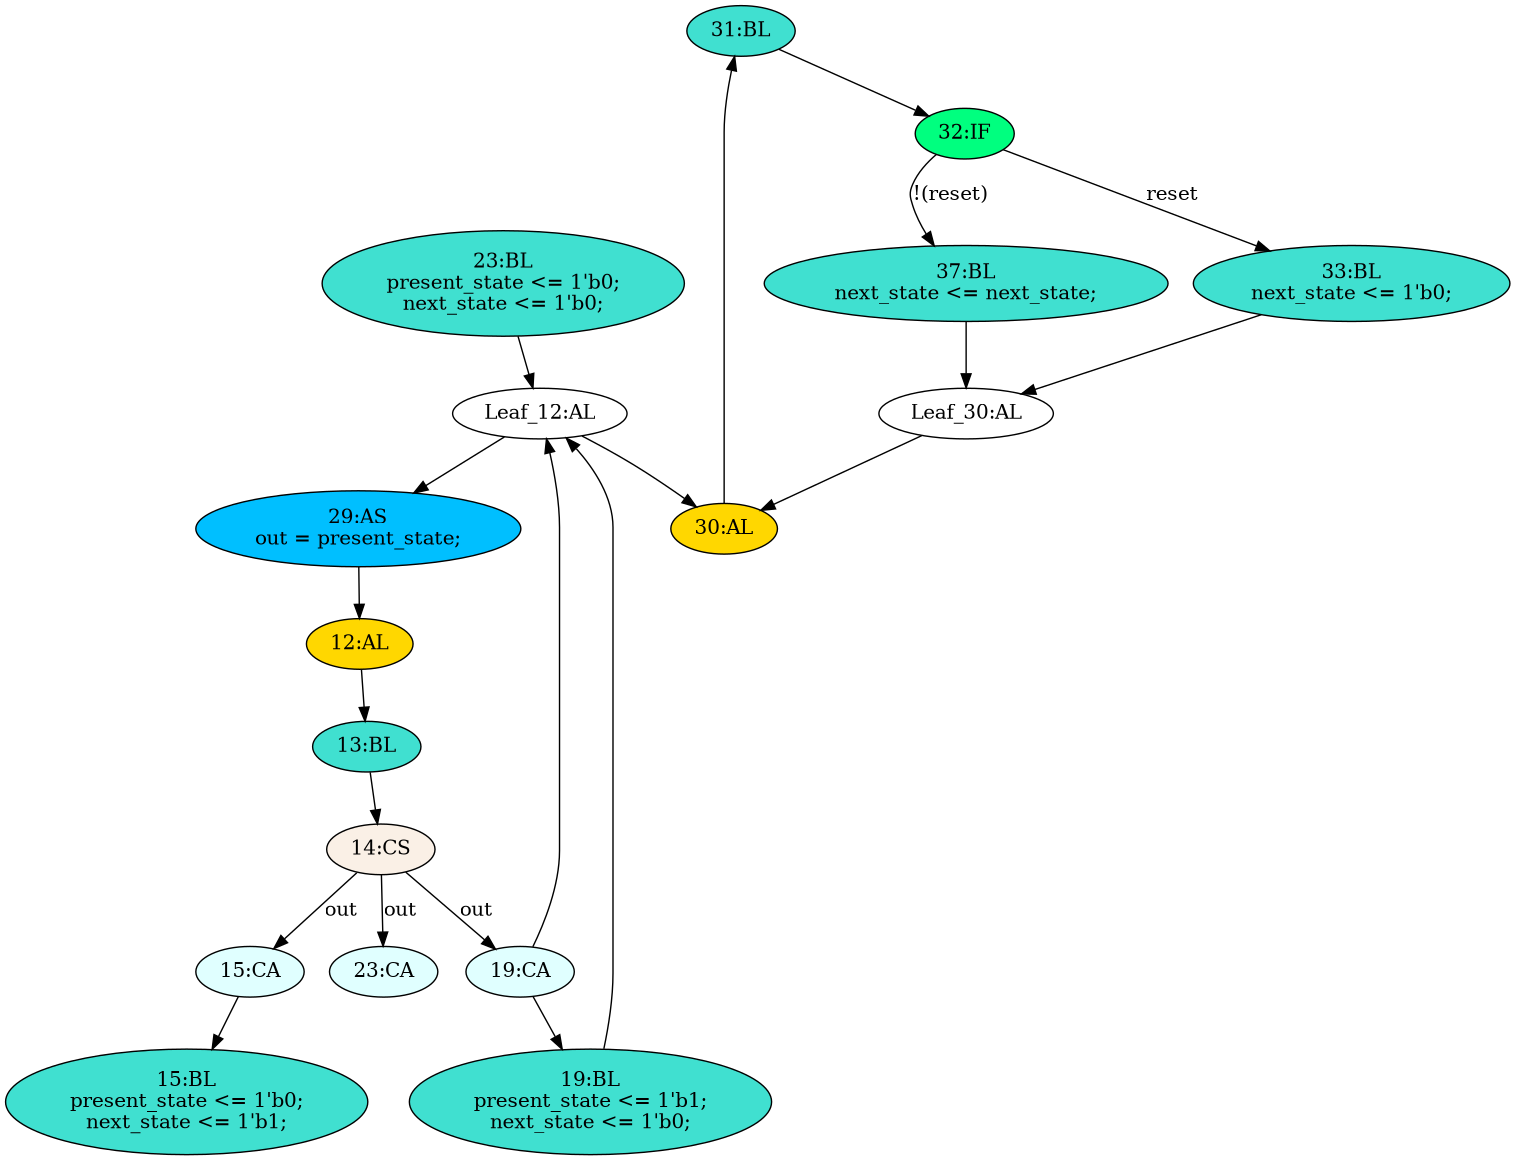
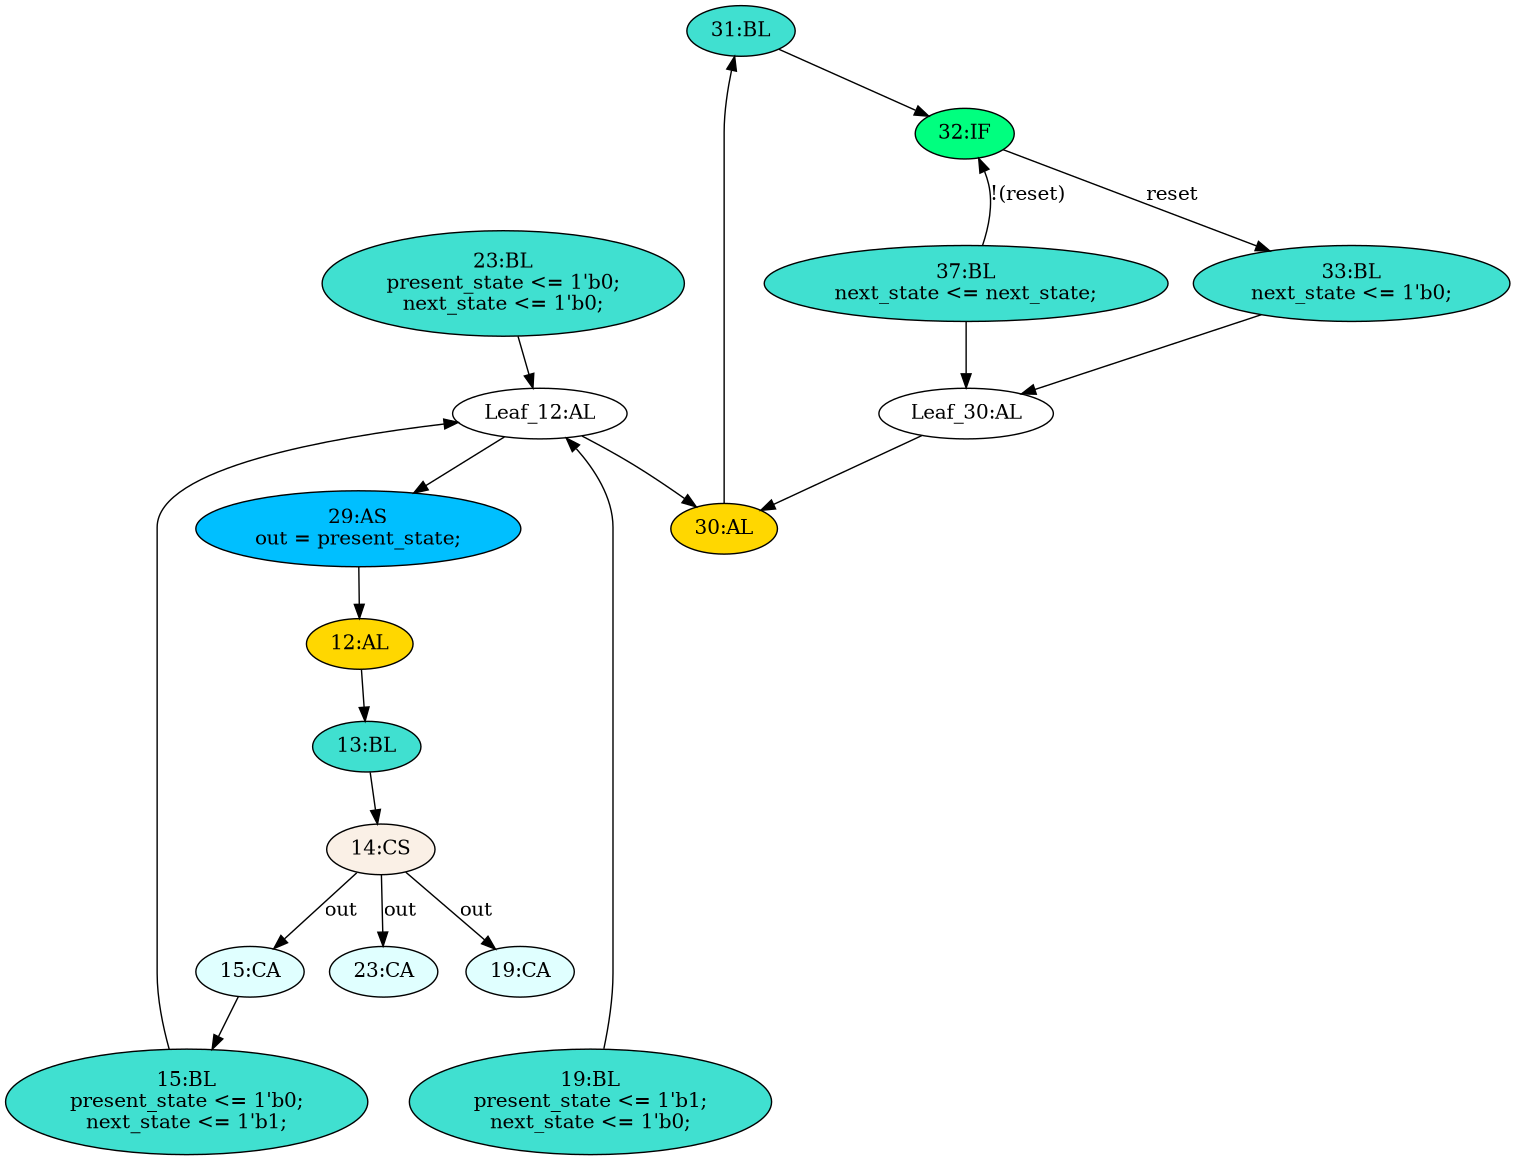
edge "32:IF" -> "37:BL next_state <= next_state;": reversed
edge "19:CA" -> "Leaf_12:AL": now "15:BL present_state <= 1'b0; next_state <= 1'b1;" -> "Leaf_12:AL"
edge "19:CA" -> "19:BL present_state <= 1'b1; next_state <= 1'b0;": removed
